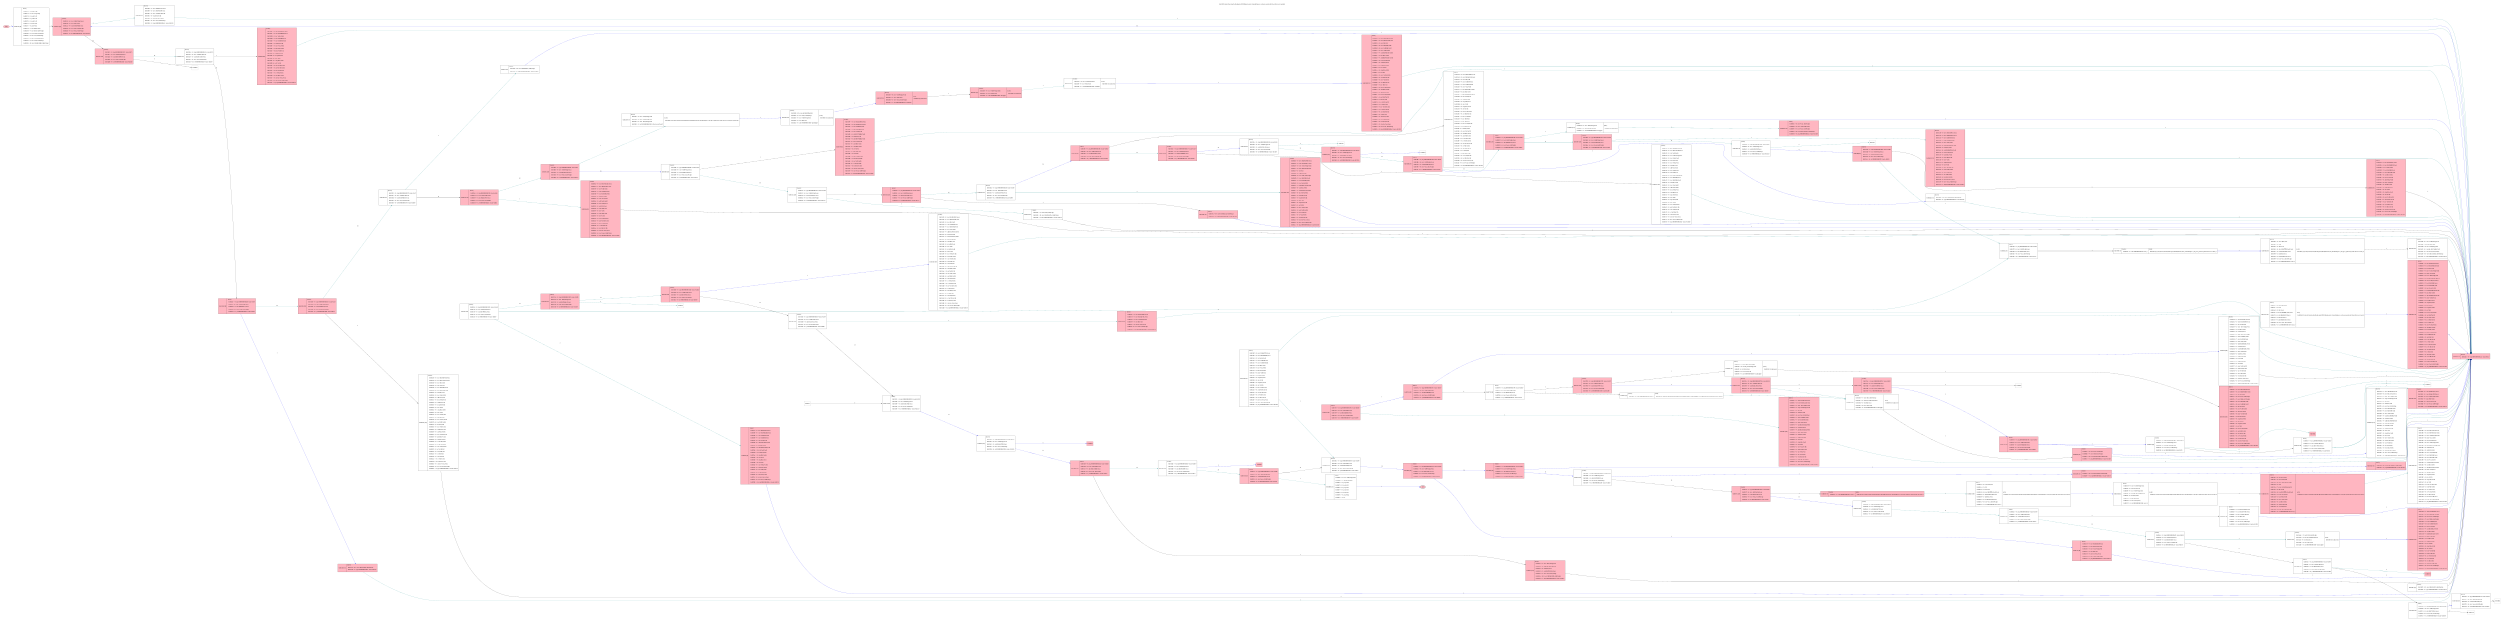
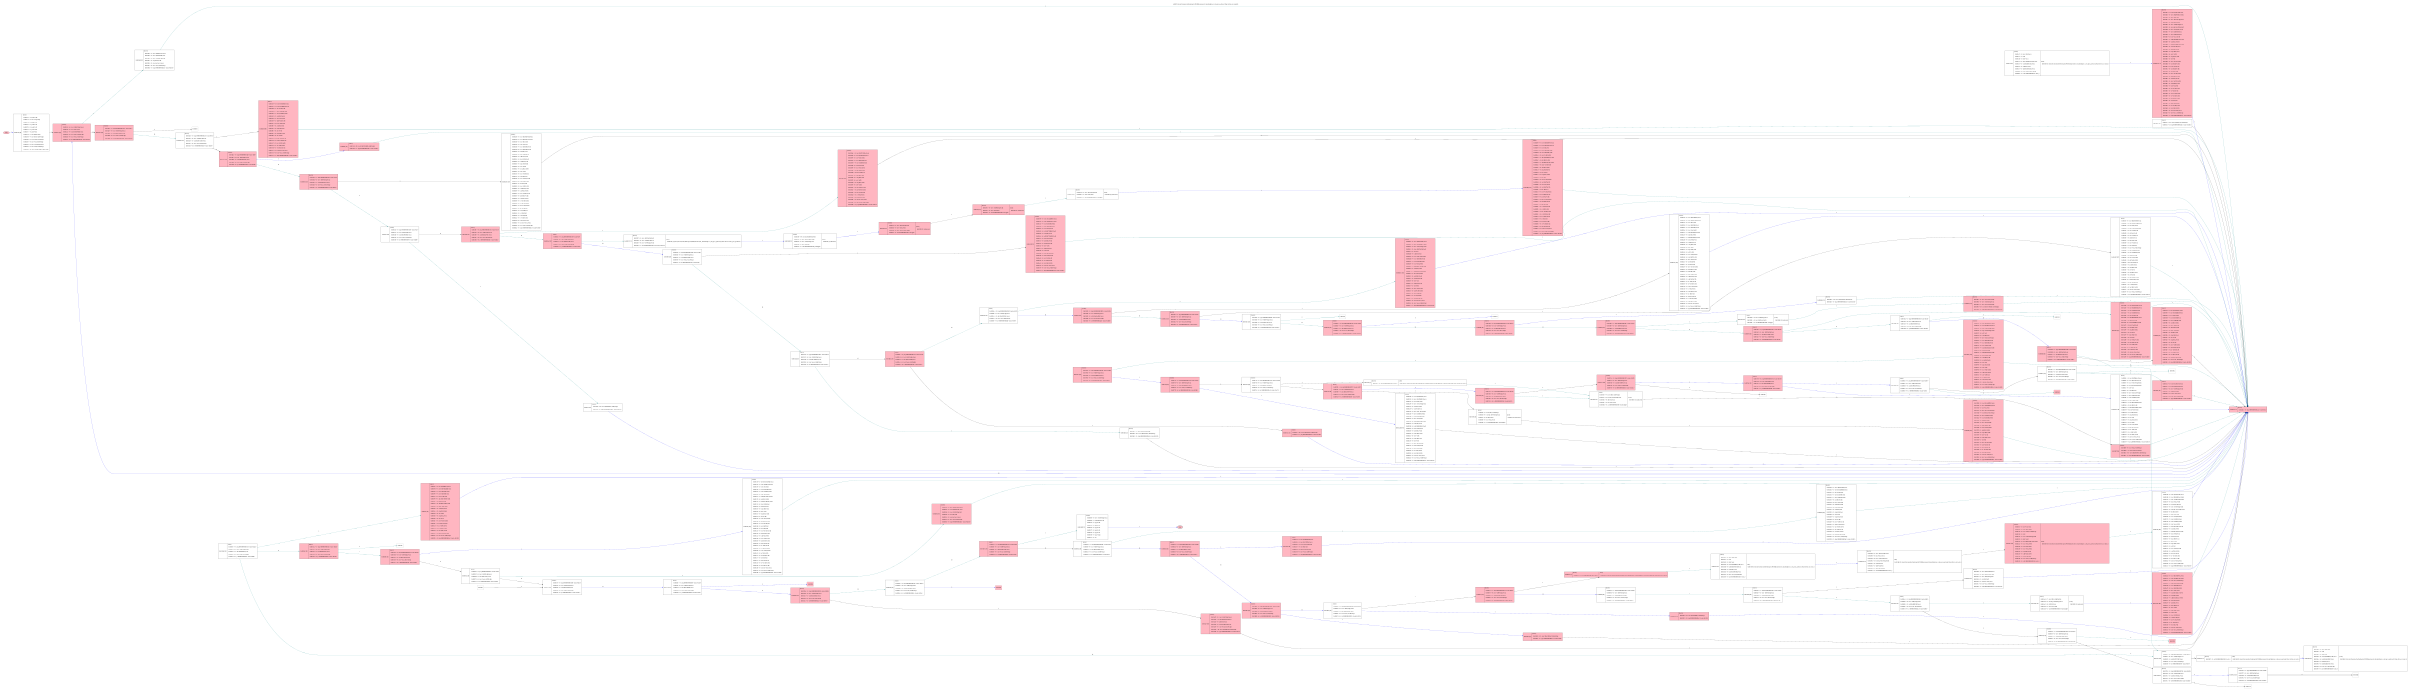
node "0x401a04 [35]": removed
edge "0x4021d7 [86]" -> "0x40160a [28]": reversed
